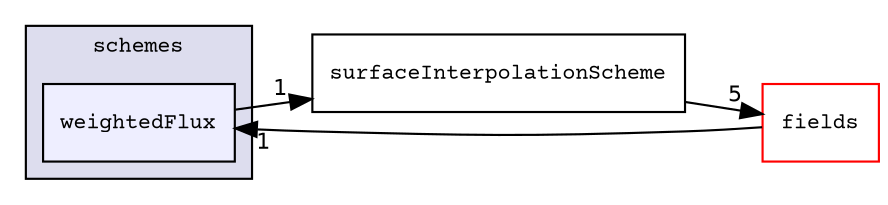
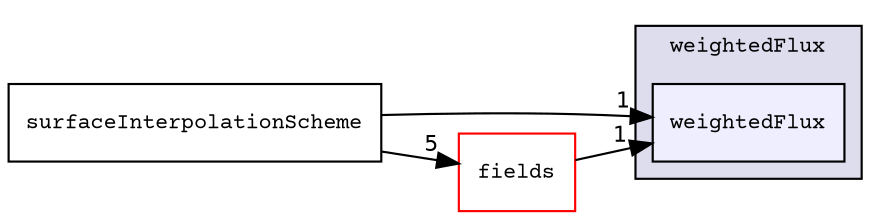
cluster "schemes": label "schemes" -> "weightedFlux"
edge "weightedFlux" -> "surfaceInterpolationScheme": reversed
